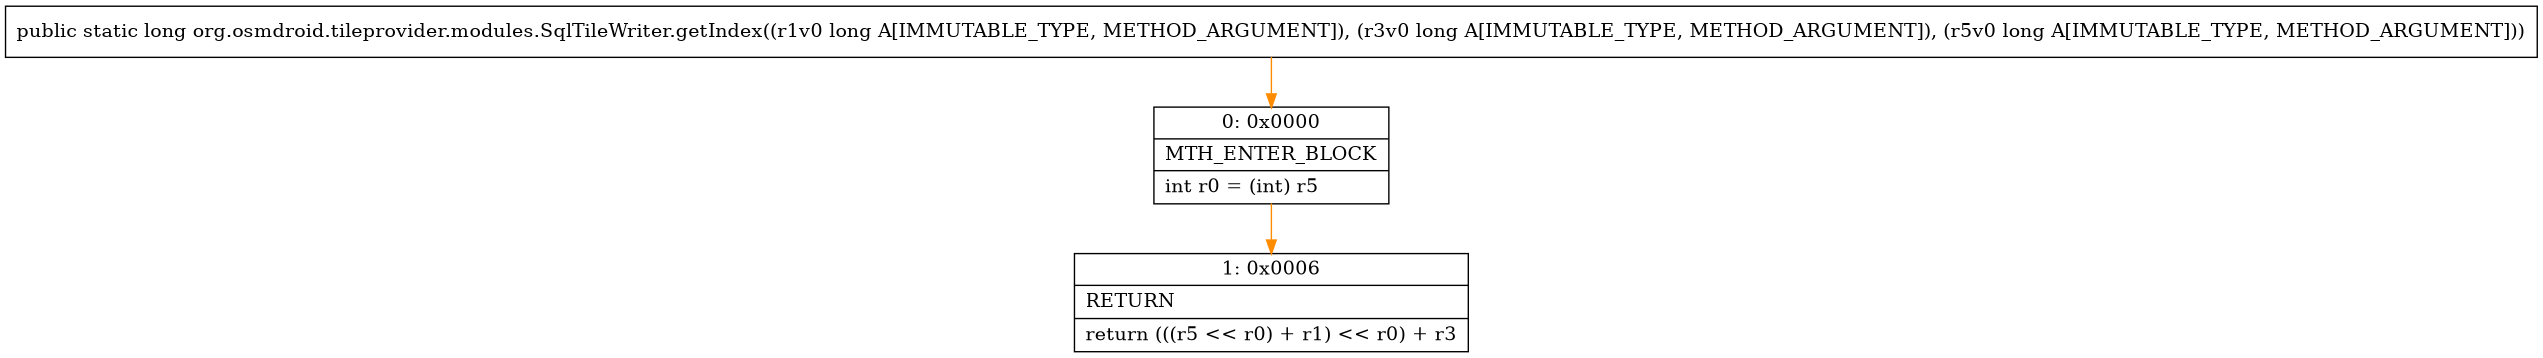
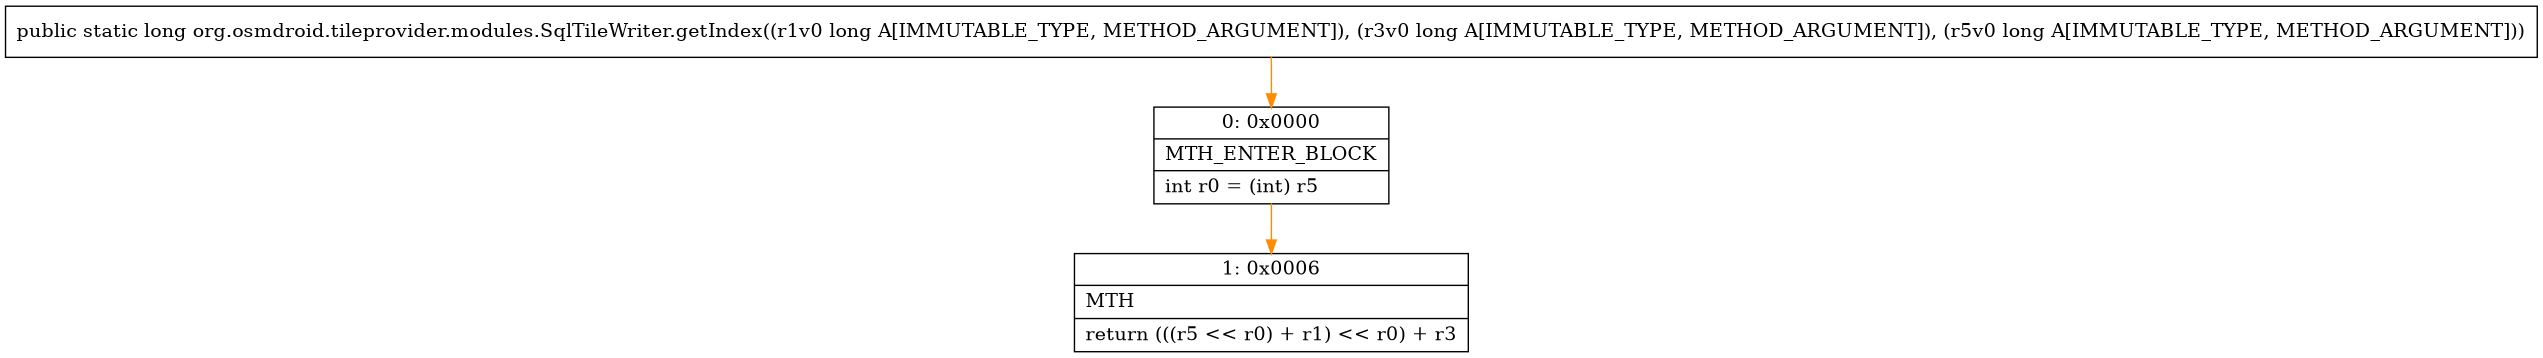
node "1: 0x0006": text "RETURN" -> "MTH"
